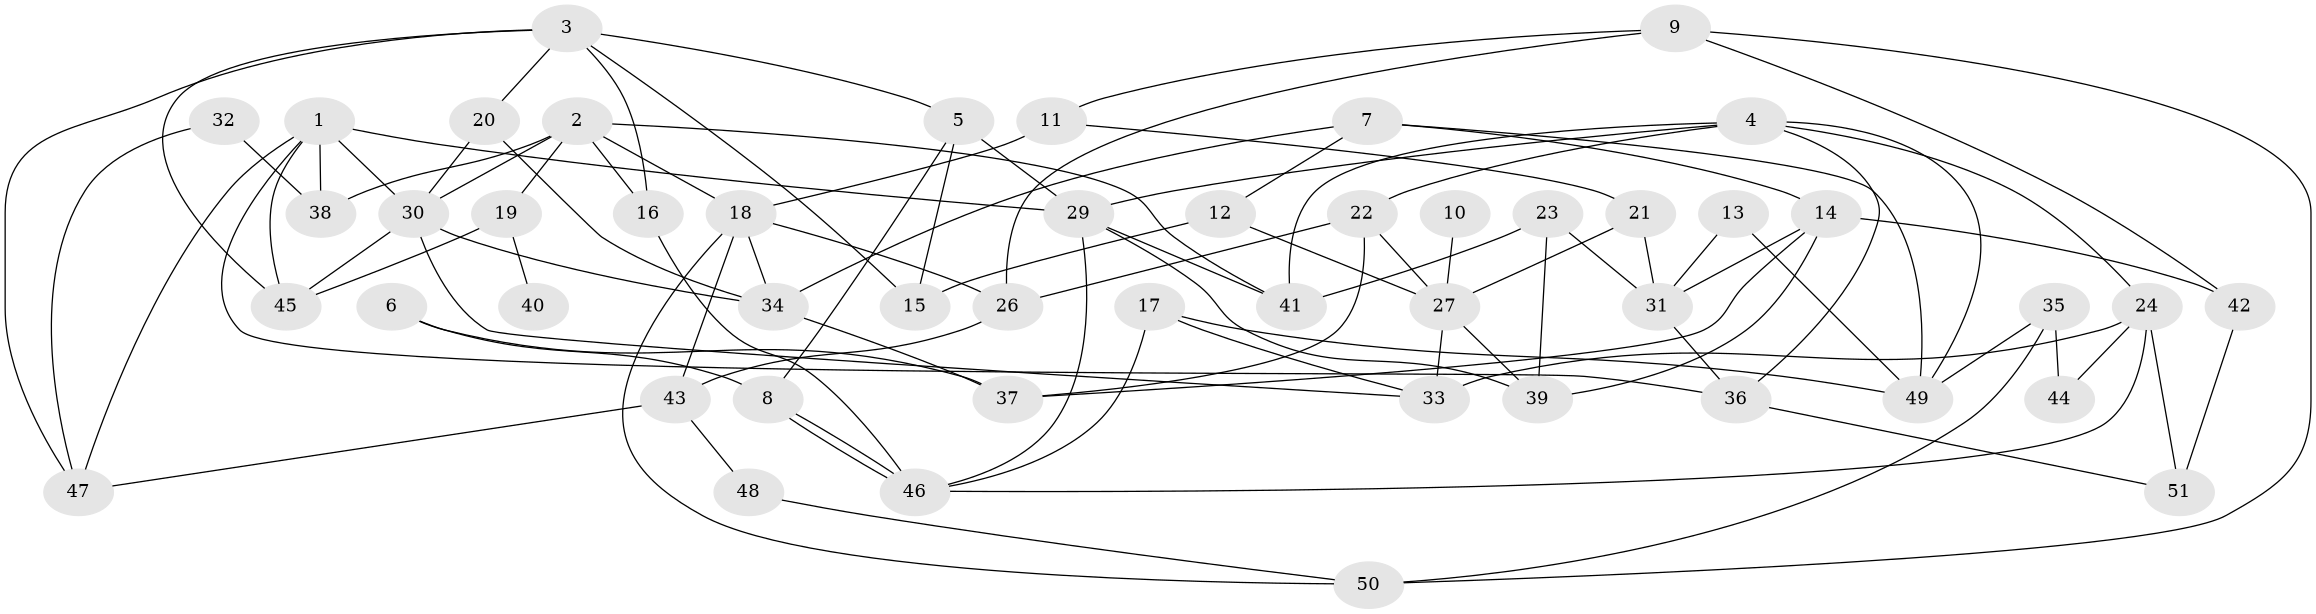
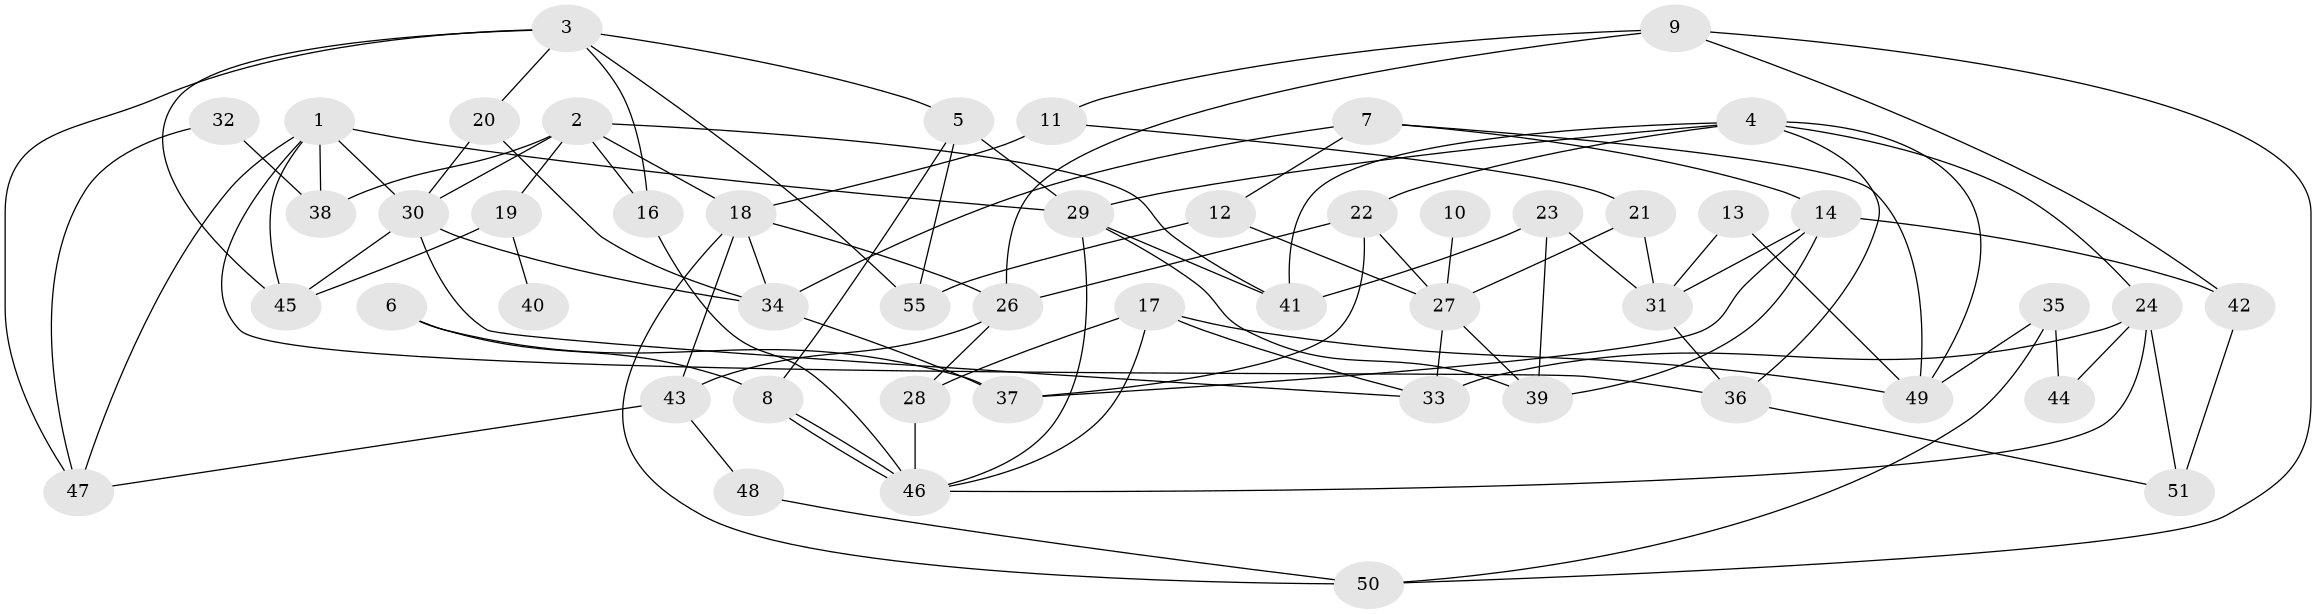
node "15": label "15" -> "55"
node "28": added
